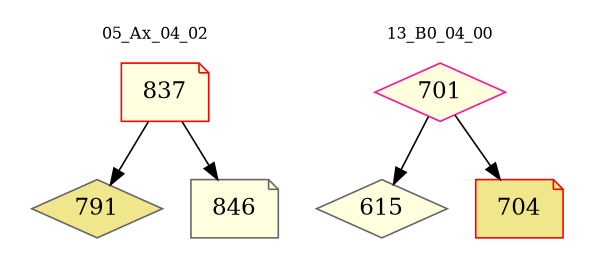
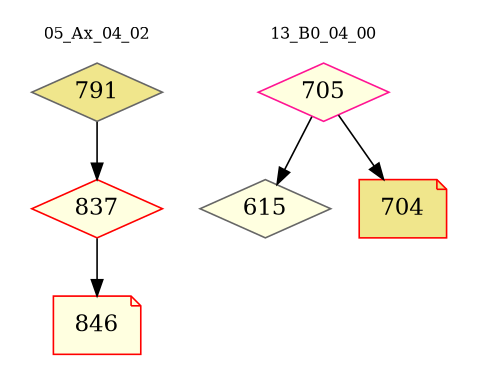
node "837": shape note -> diamond
node "701": label "701" -> "705"
edge "837" -> "791": reversed
node "846": color gray40 -> red
